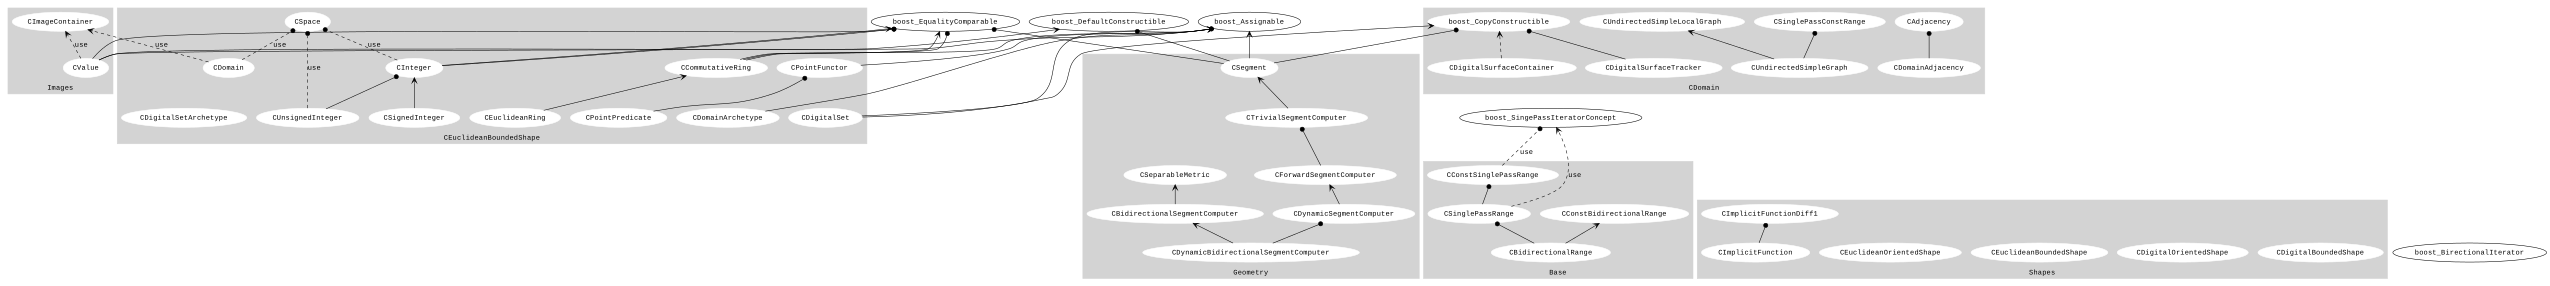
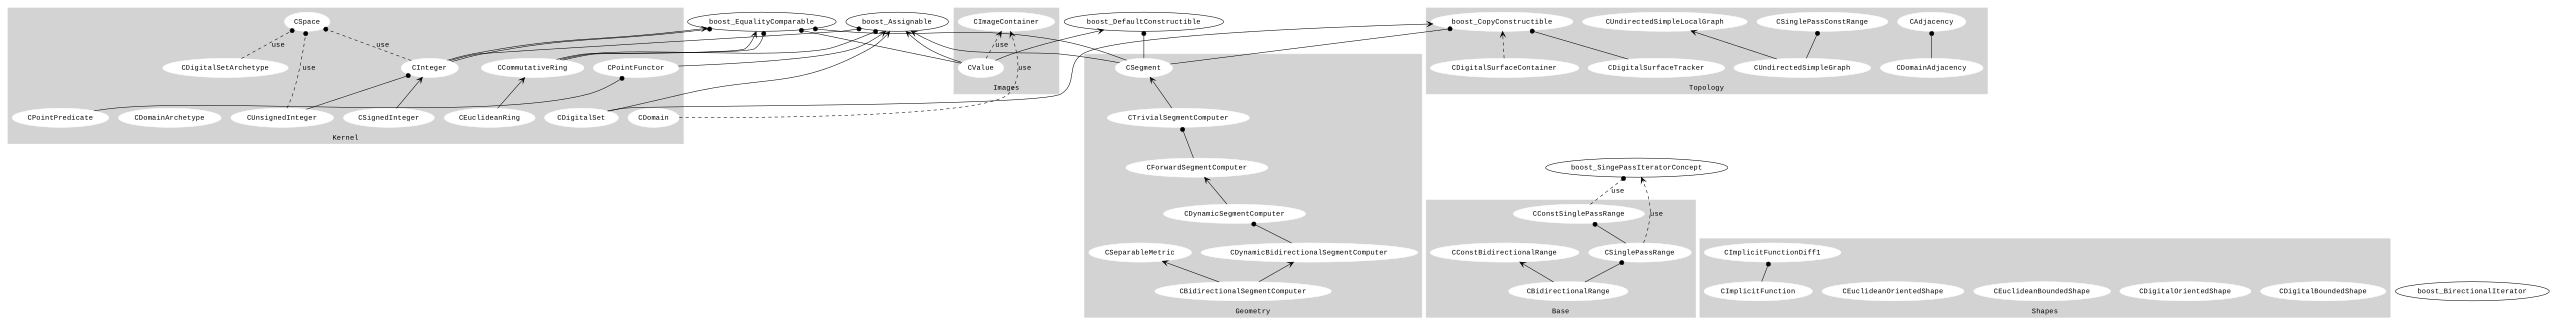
edge "CDomain" -> "CSpace": now "CDigitalSetArchetype" -> "CSpace"
edge "CDomainArchetype" -> "boost_Assignable": now "CInteger" -> "boost_Assignable"
cluster "CDomain": label "CDomain" -> "Topology"
cluster "CEuclideanBoundedShape": label "CEuclideanBoundedShape" -> "Kernel"
edge "CDynamicBidirectionalSegmentComputer" -> "CBidirectionalSegmentComputer": reversed
